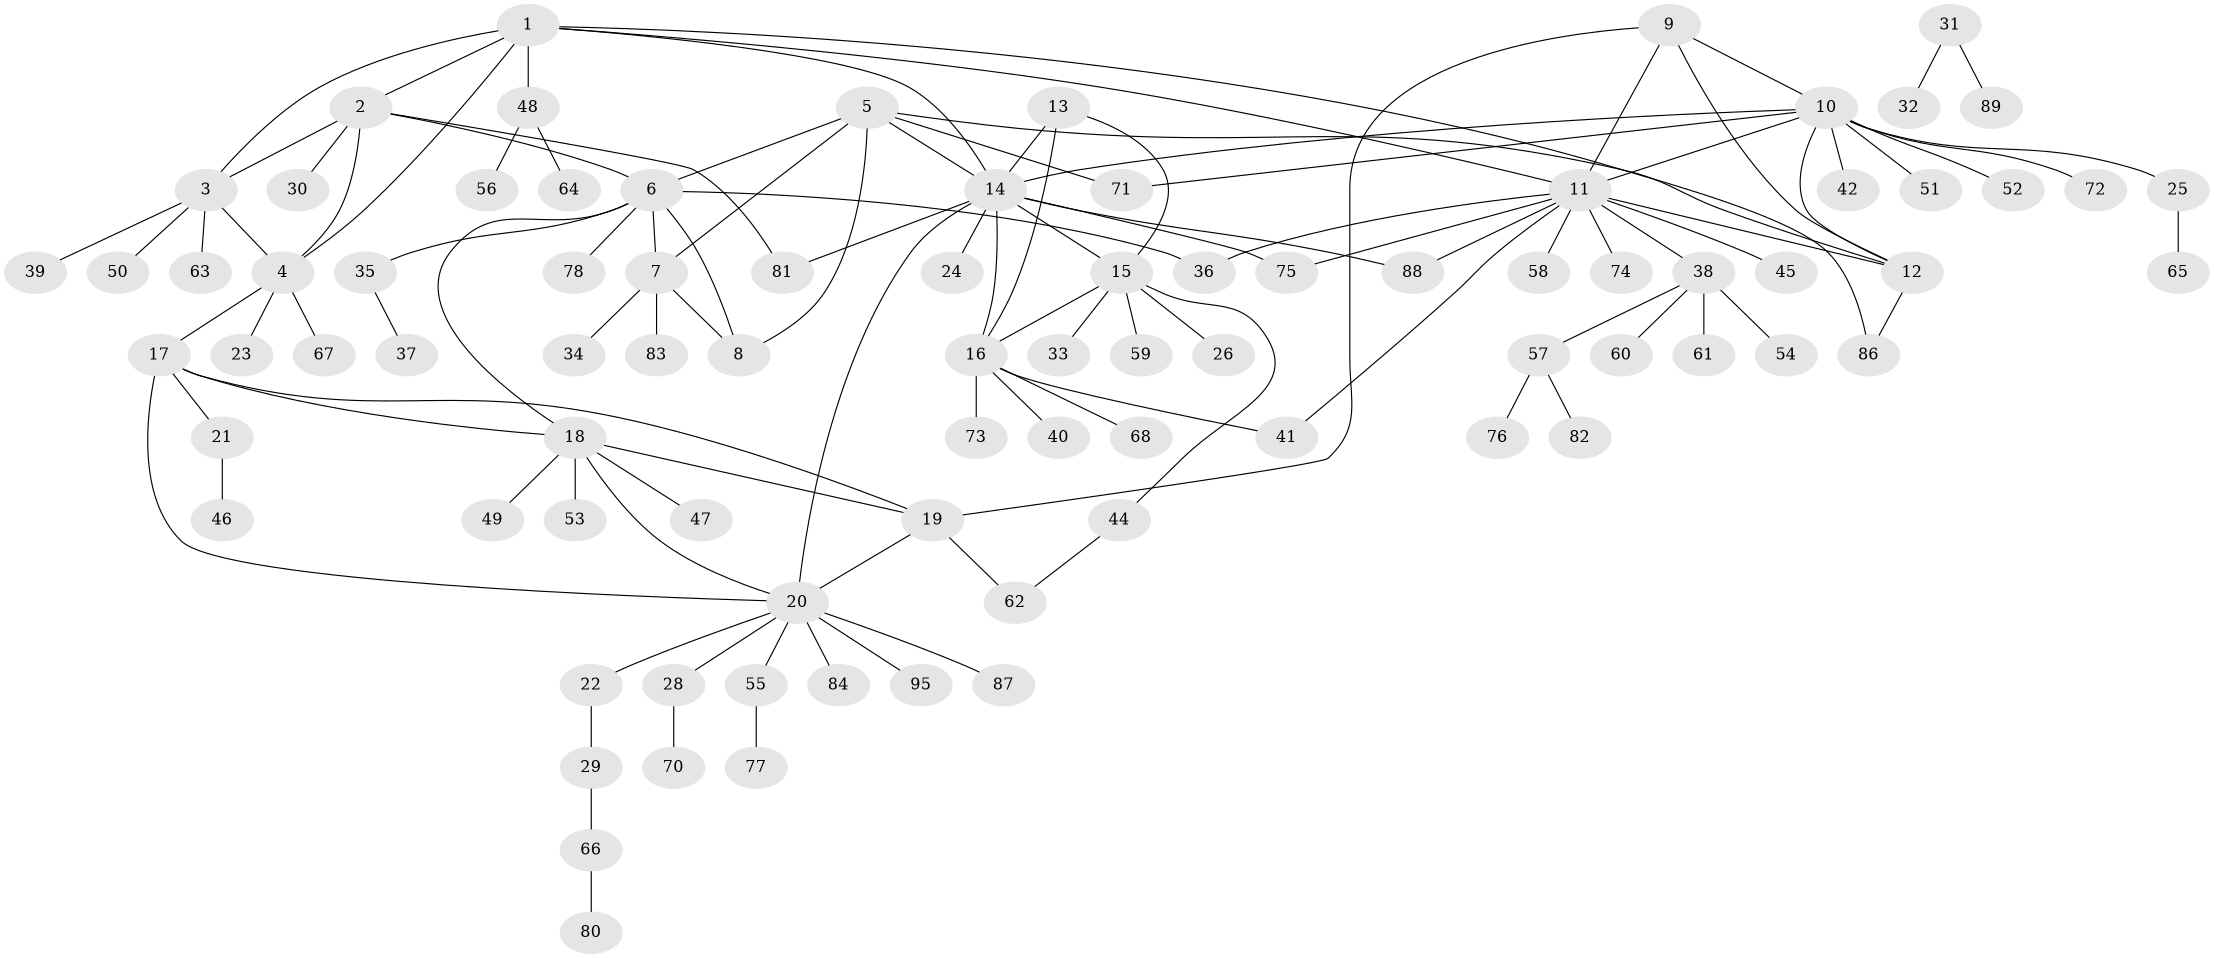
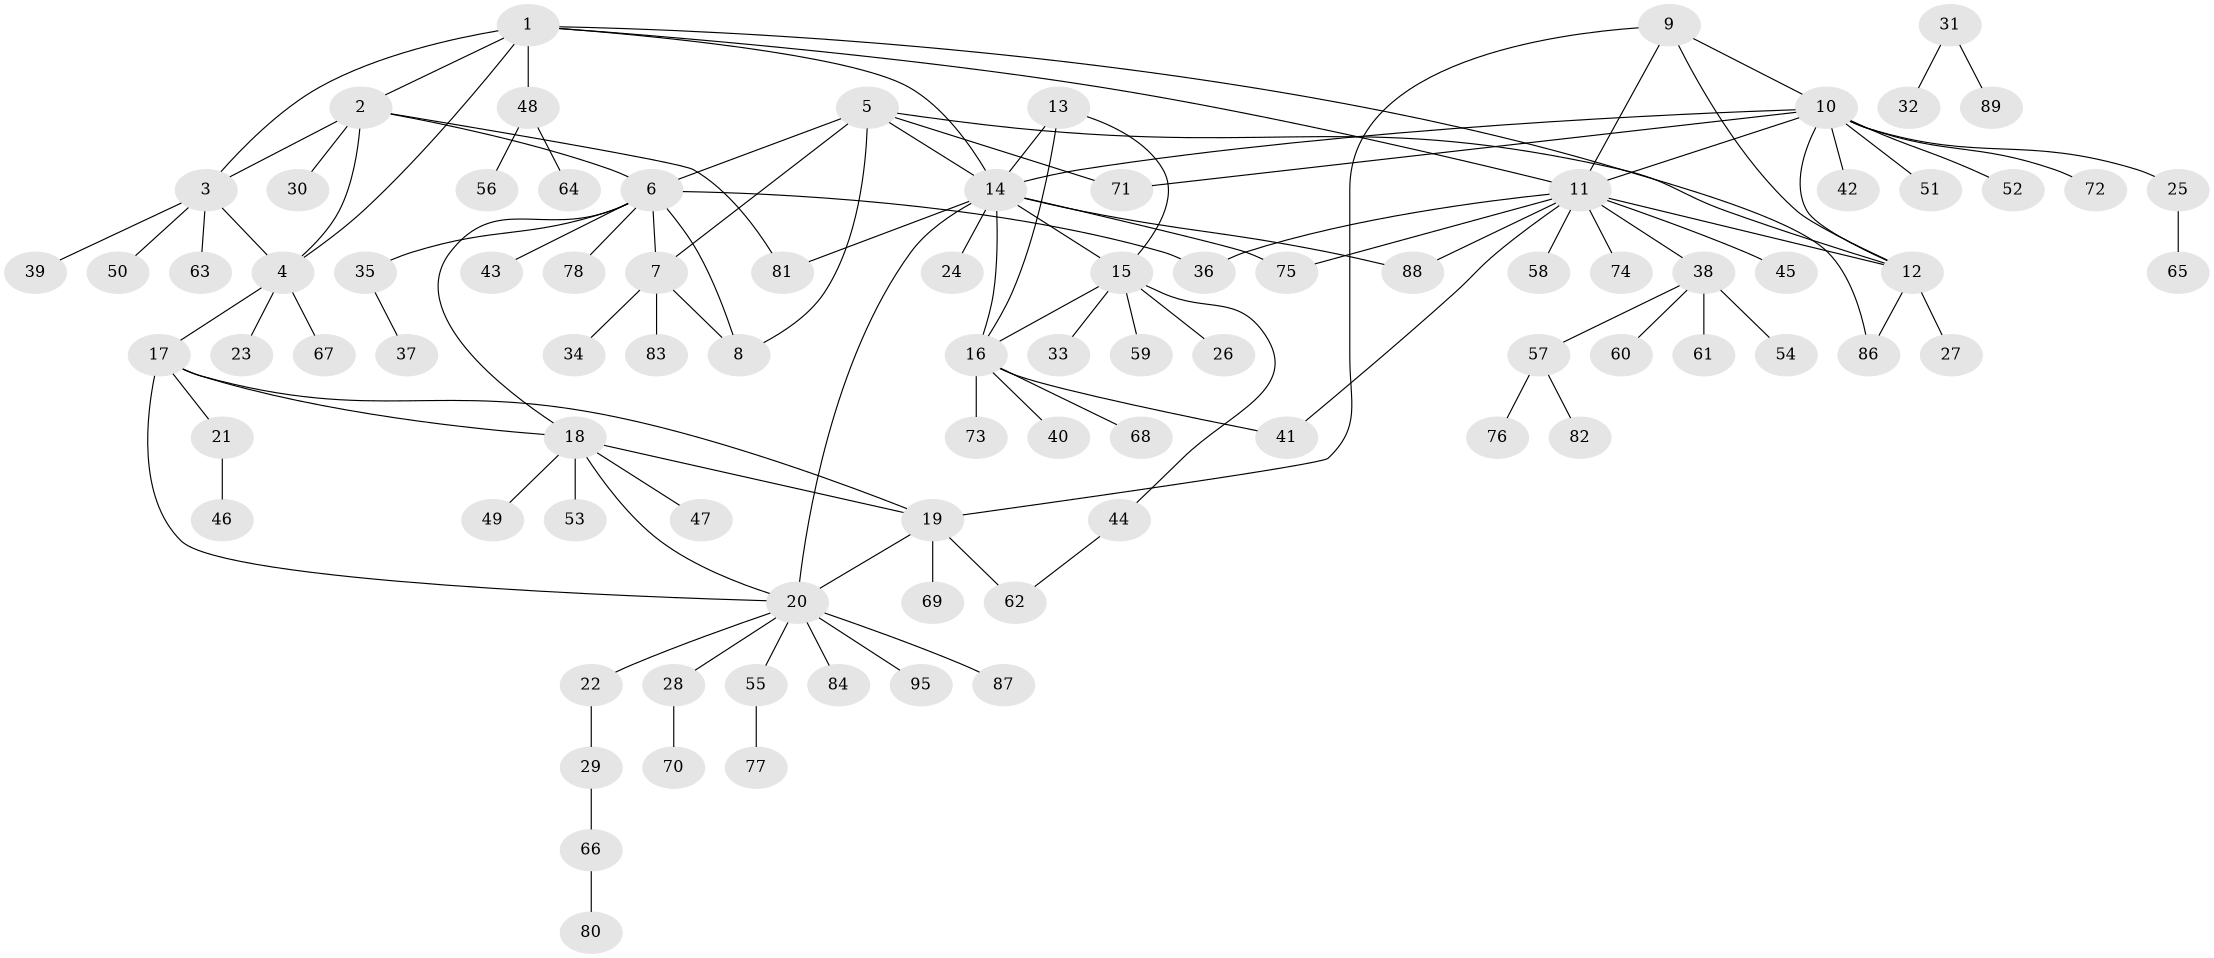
node "43": added
node "27": added
node "69": added
